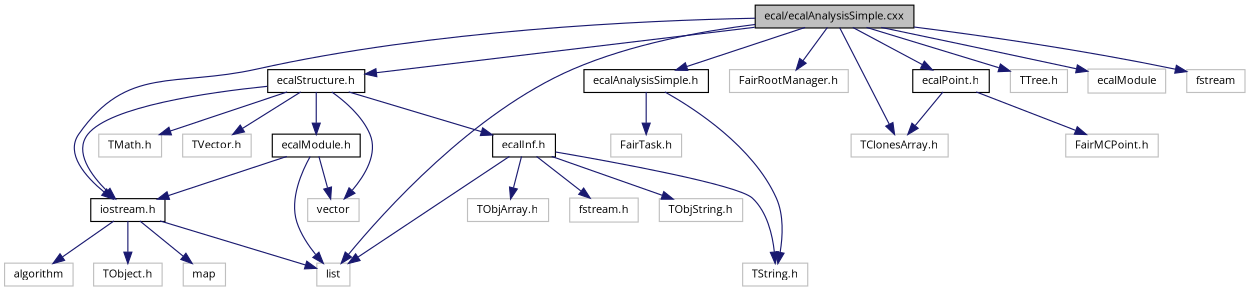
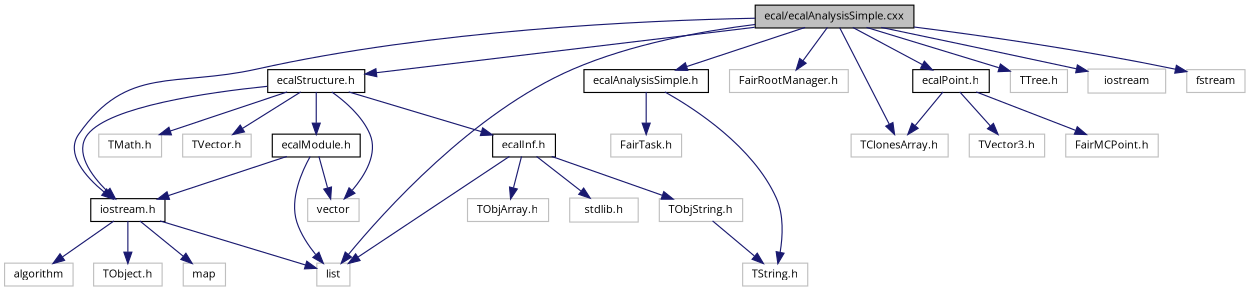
node "ecalModule": label "ecalModule" -> "iostream"
node "TVector3.h": added
edge "ecalInf.h" -> "TString.h": now "TObjString.h" -> "TString.h"
node "fstream.h": label "fstream.h" -> "stdlib.h"
